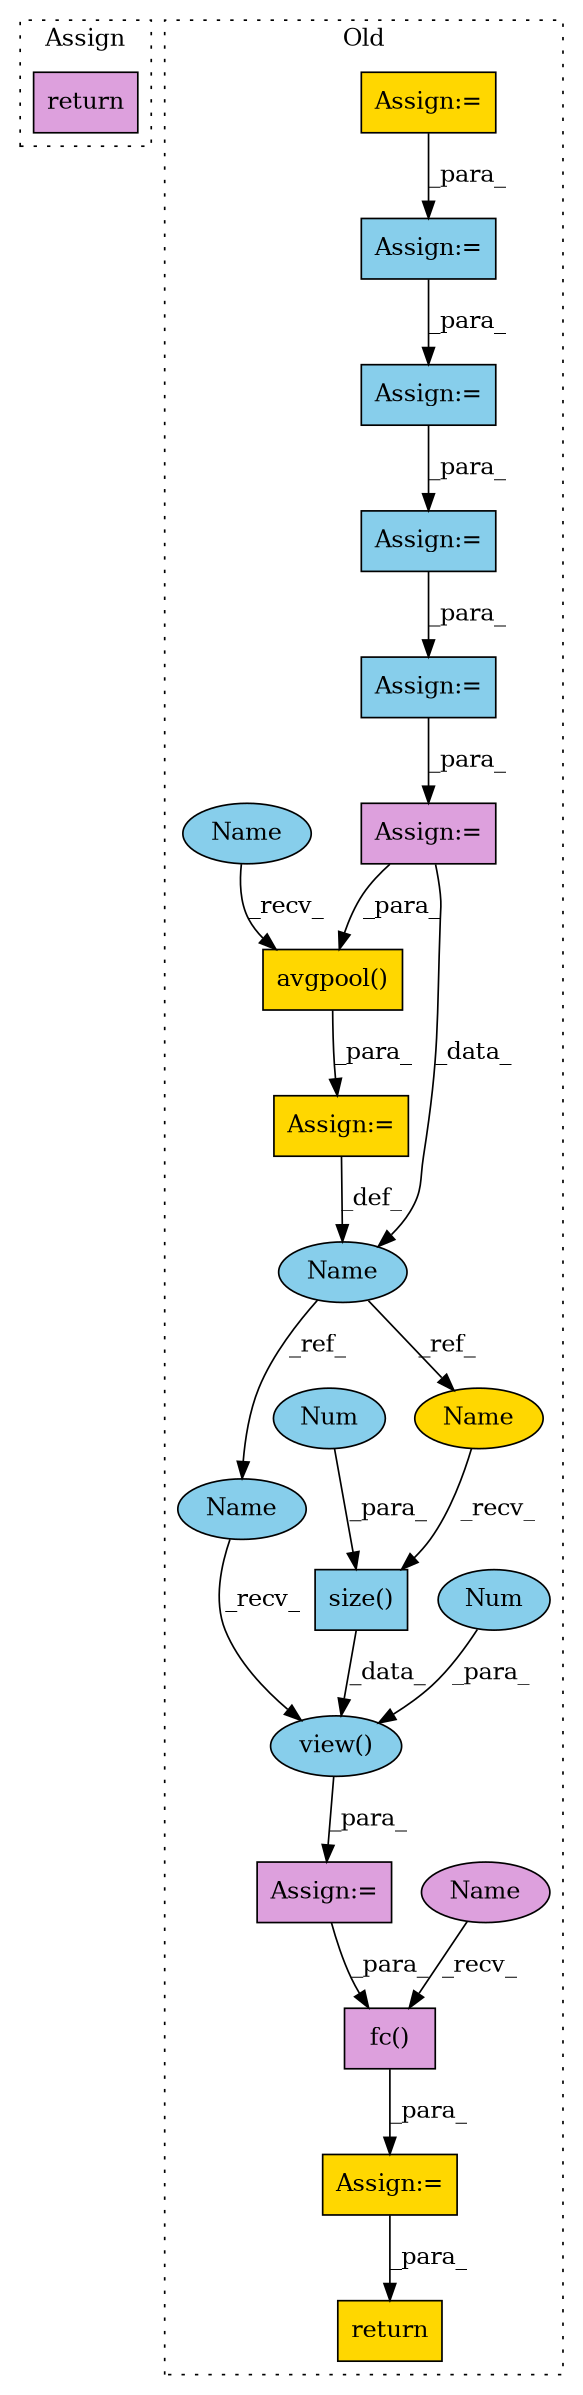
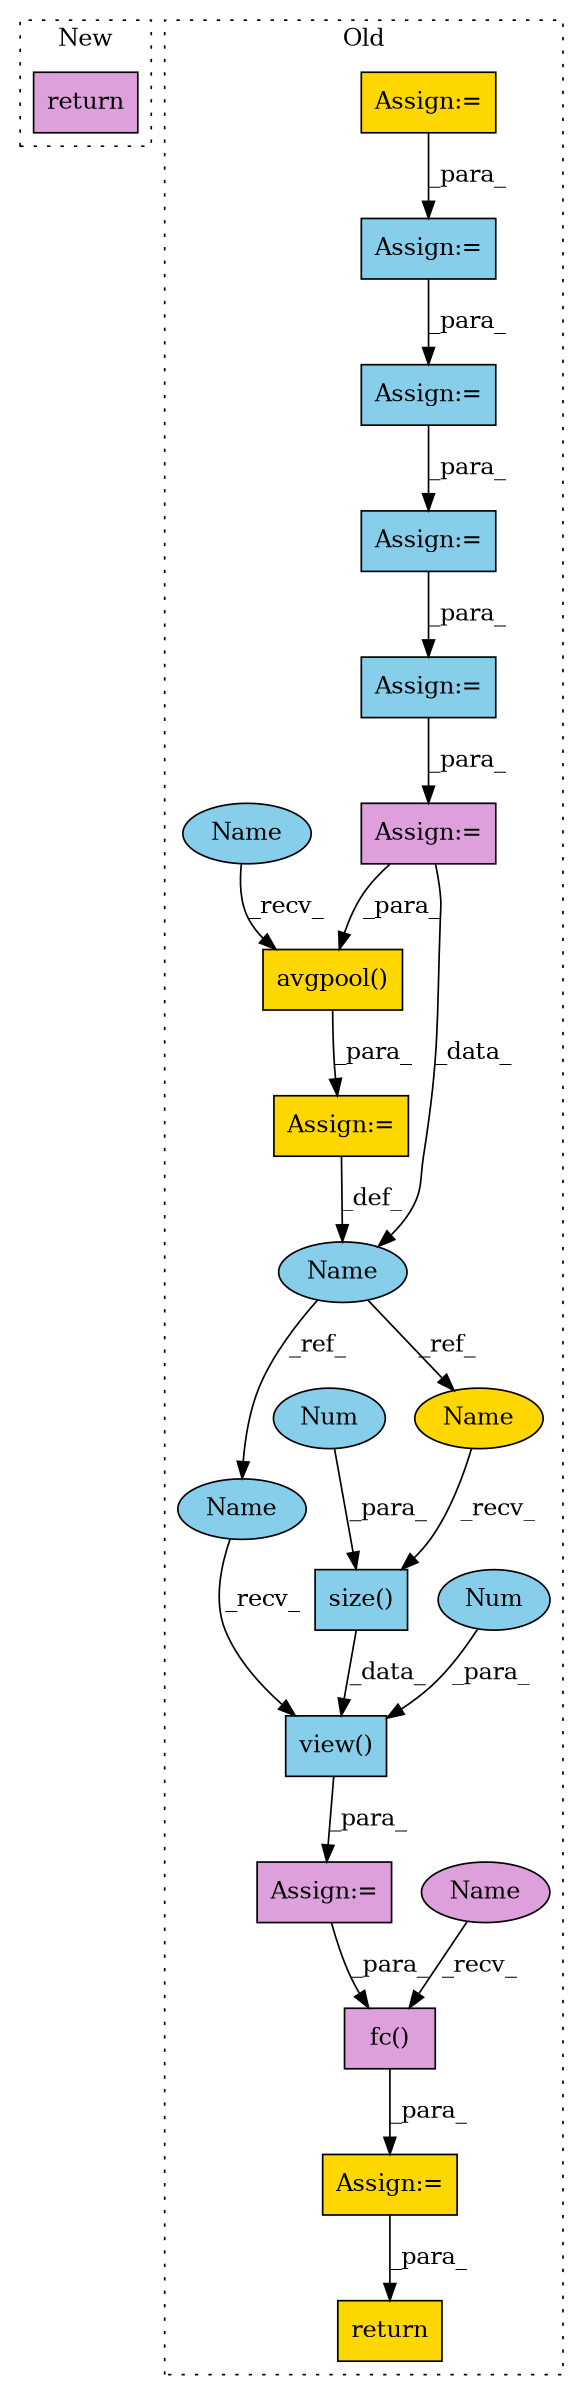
cluster "Assign": label "Assign" -> "New"
node "view()": shape ellipse -> box
